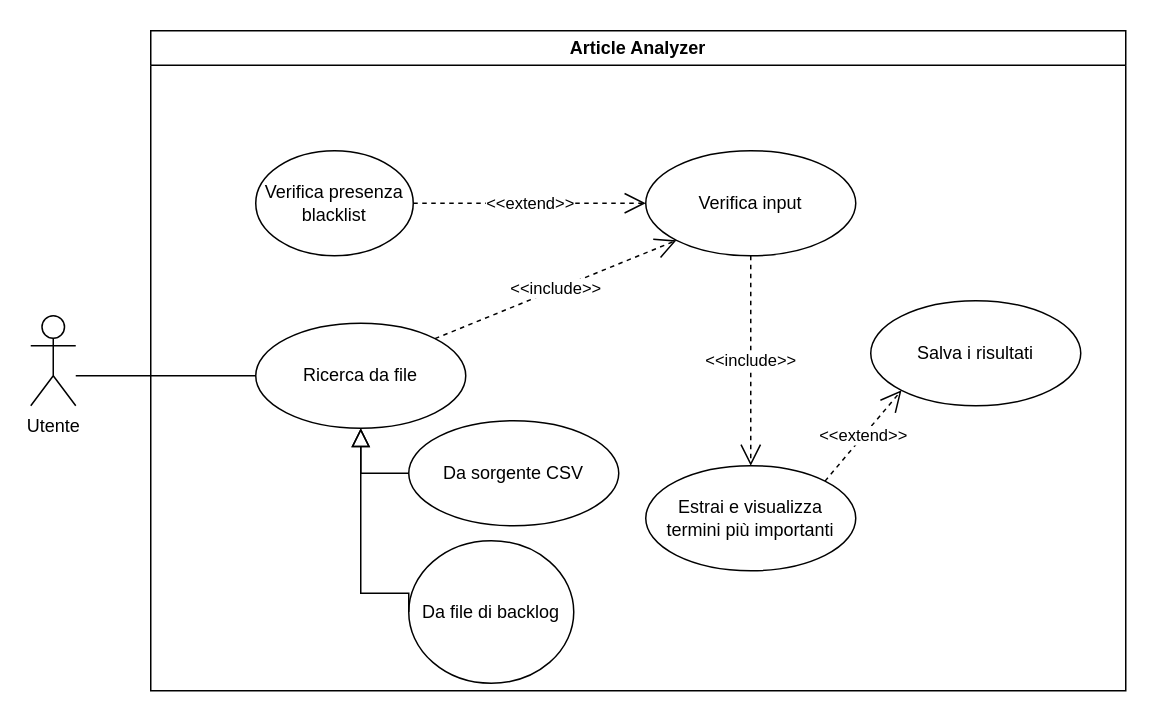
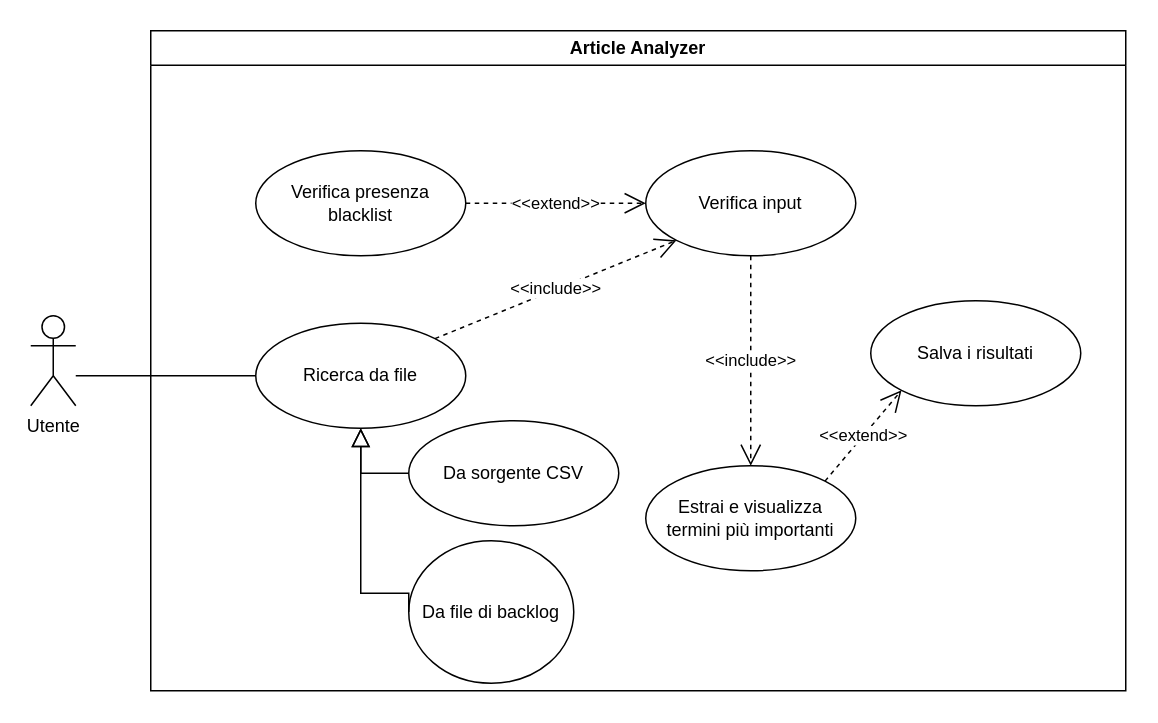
node "Verifica presenza blacklist": size 158x105 -> 210x105
